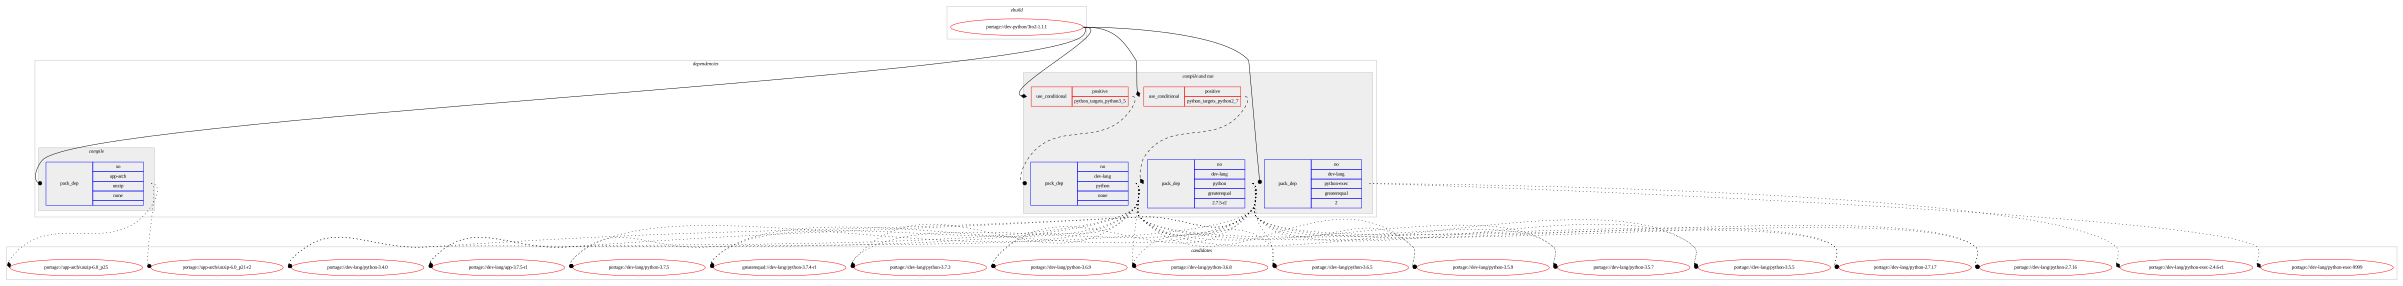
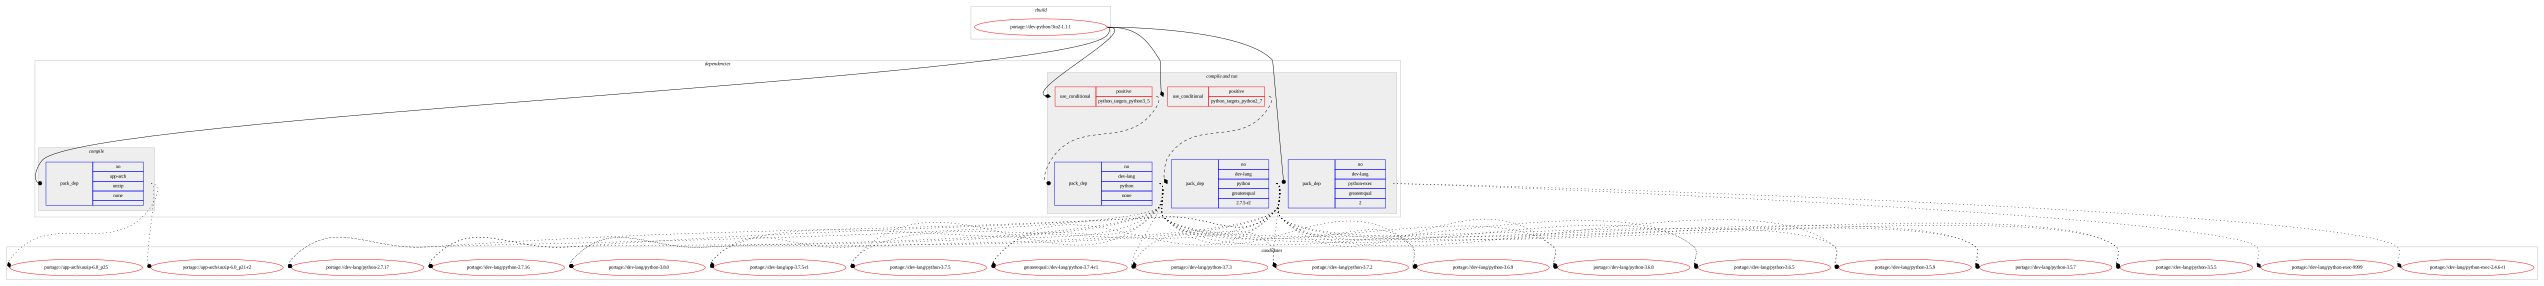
node "portage://dev-lang/python-3.4.0": label "portage://dev-lang/python-3.4.0" -> "portage://dev-lang/python-3.8.0"
node "portage://dev-lang/python-3.7.2": added
